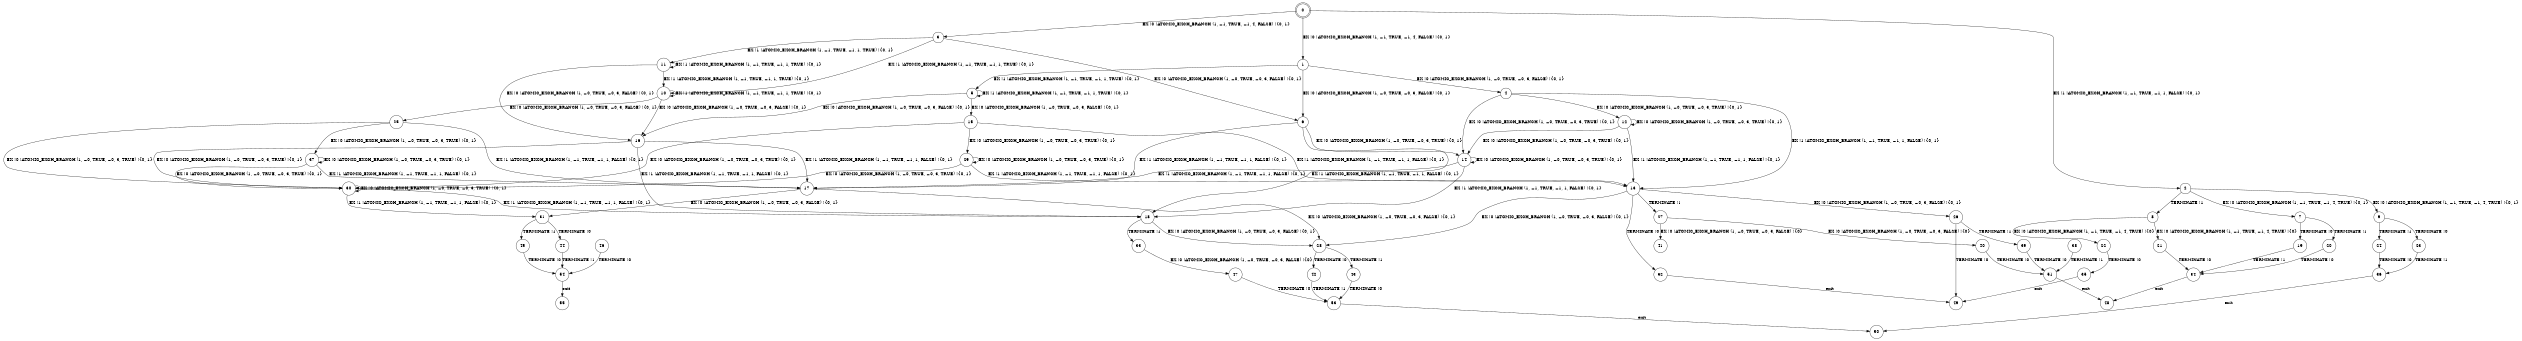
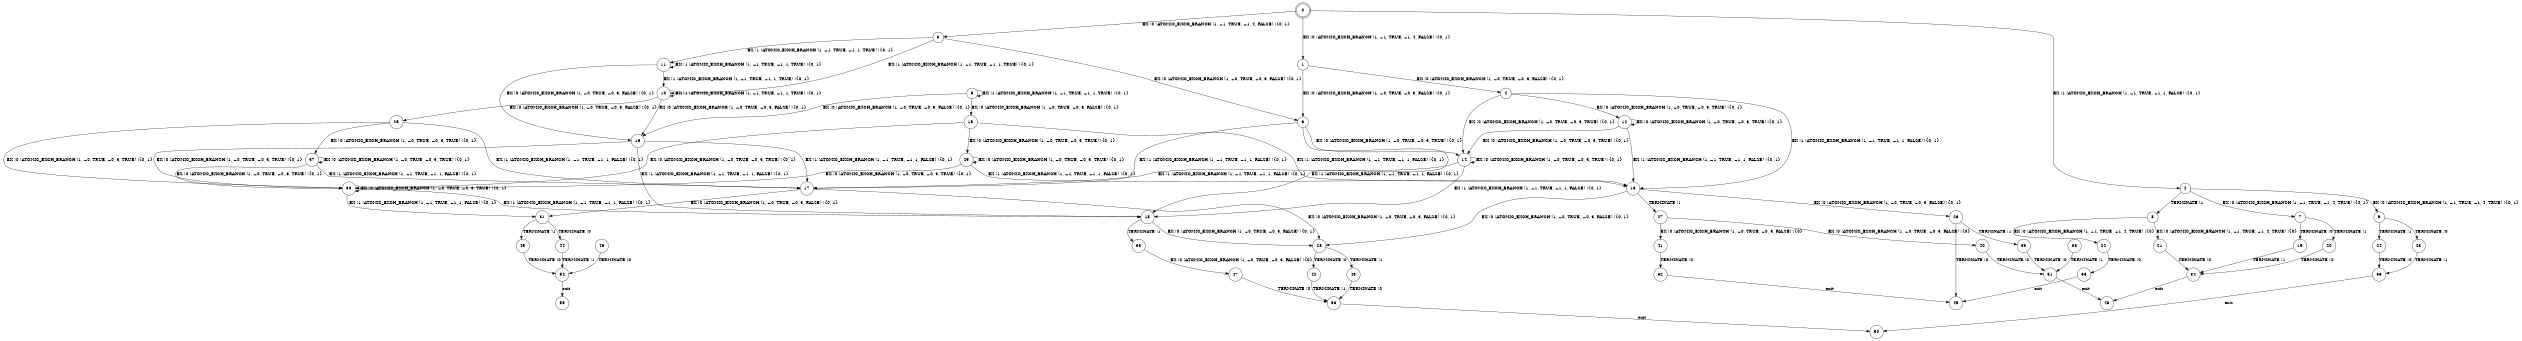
edge "1" -> "5": removed, label "EX !1 !ATOMIC_EXCH_BRANCH (1, +1, TRUE, +1, 1, TRUE) !{0, 1}"
edge "13" -> "52": now "41" -> "52"
